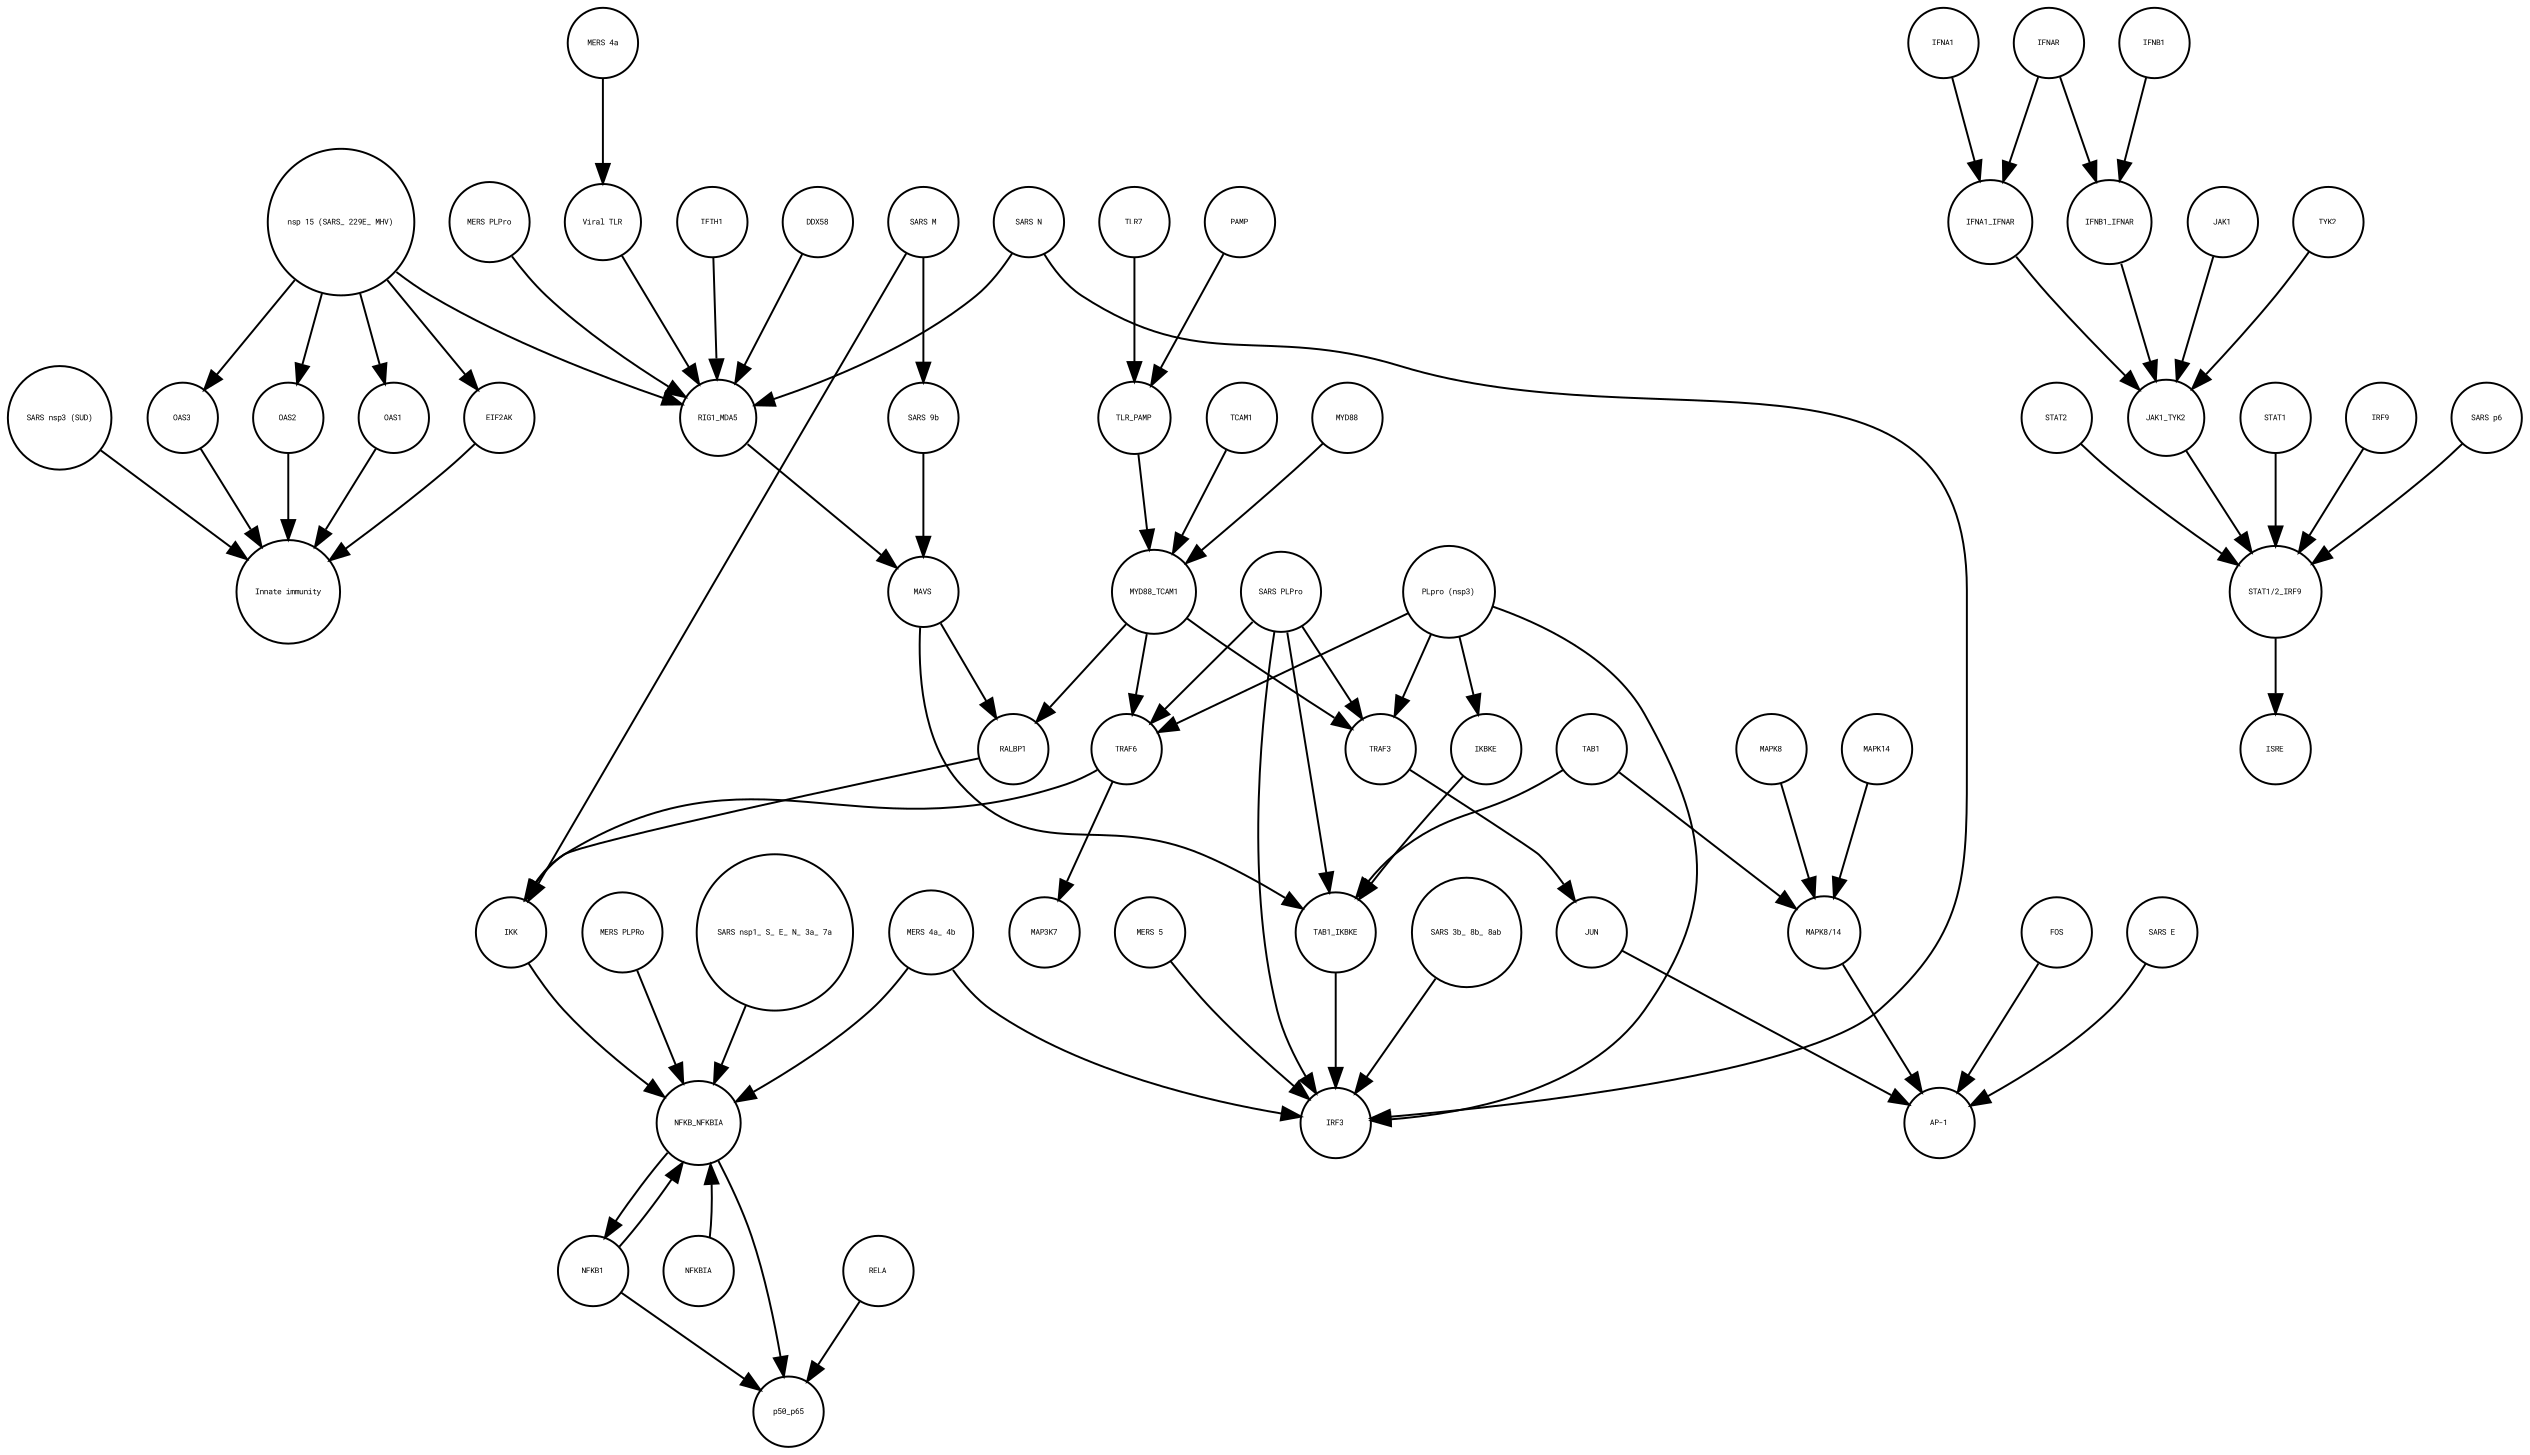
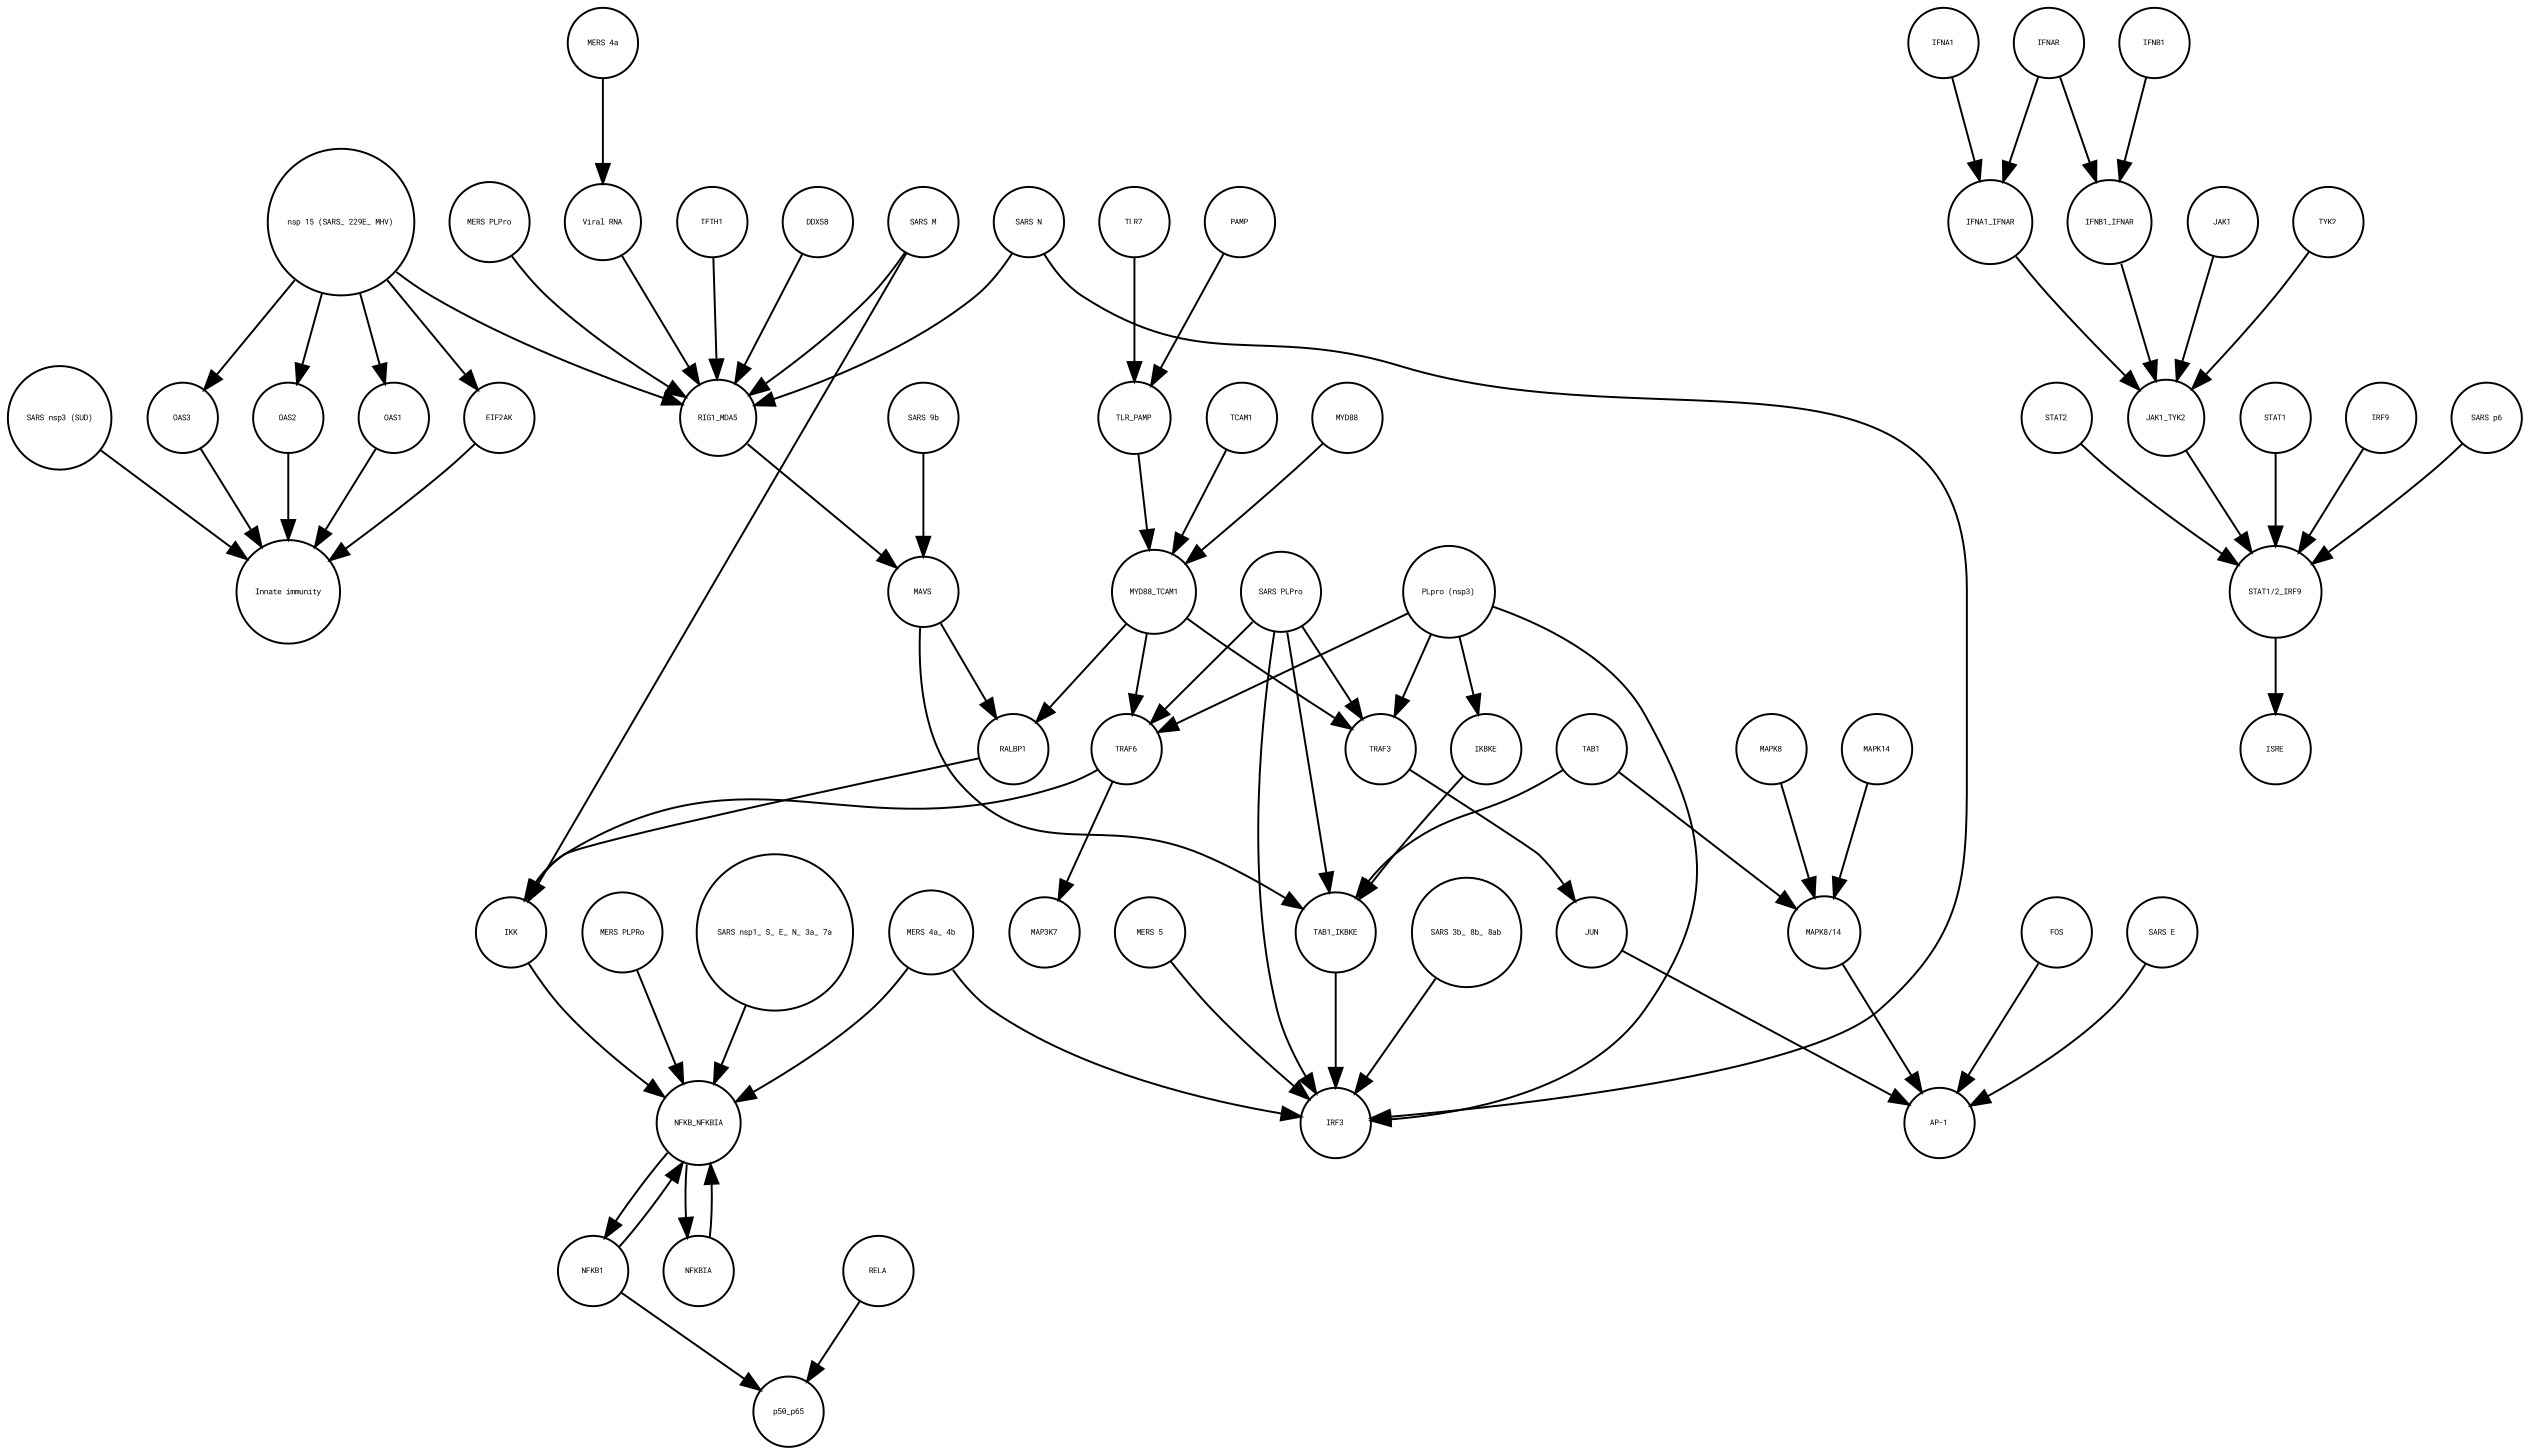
node "Viral TLR": label "Viral TLR" -> "Viral RNA"
edge "SARS M" -> "SARS 9b": now "SARS M" -> "RIG1_MDA5"
edge "NFKB_NFKBIA" -> "p50_p65": now "NFKB_NFKBIA" -> "NFKBIA"
